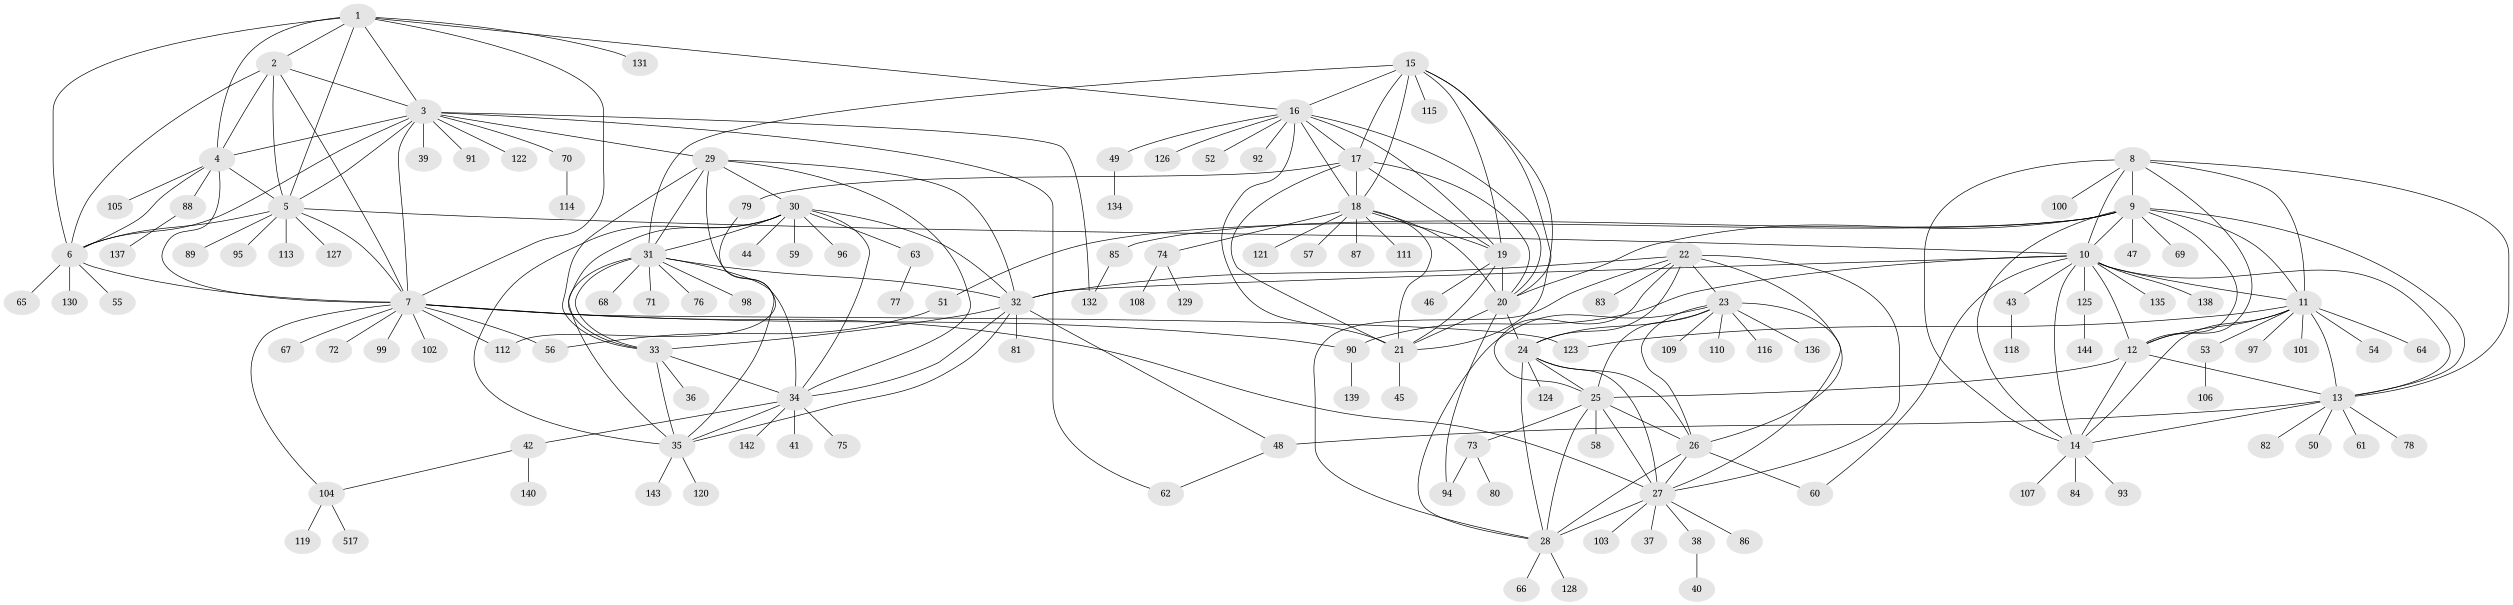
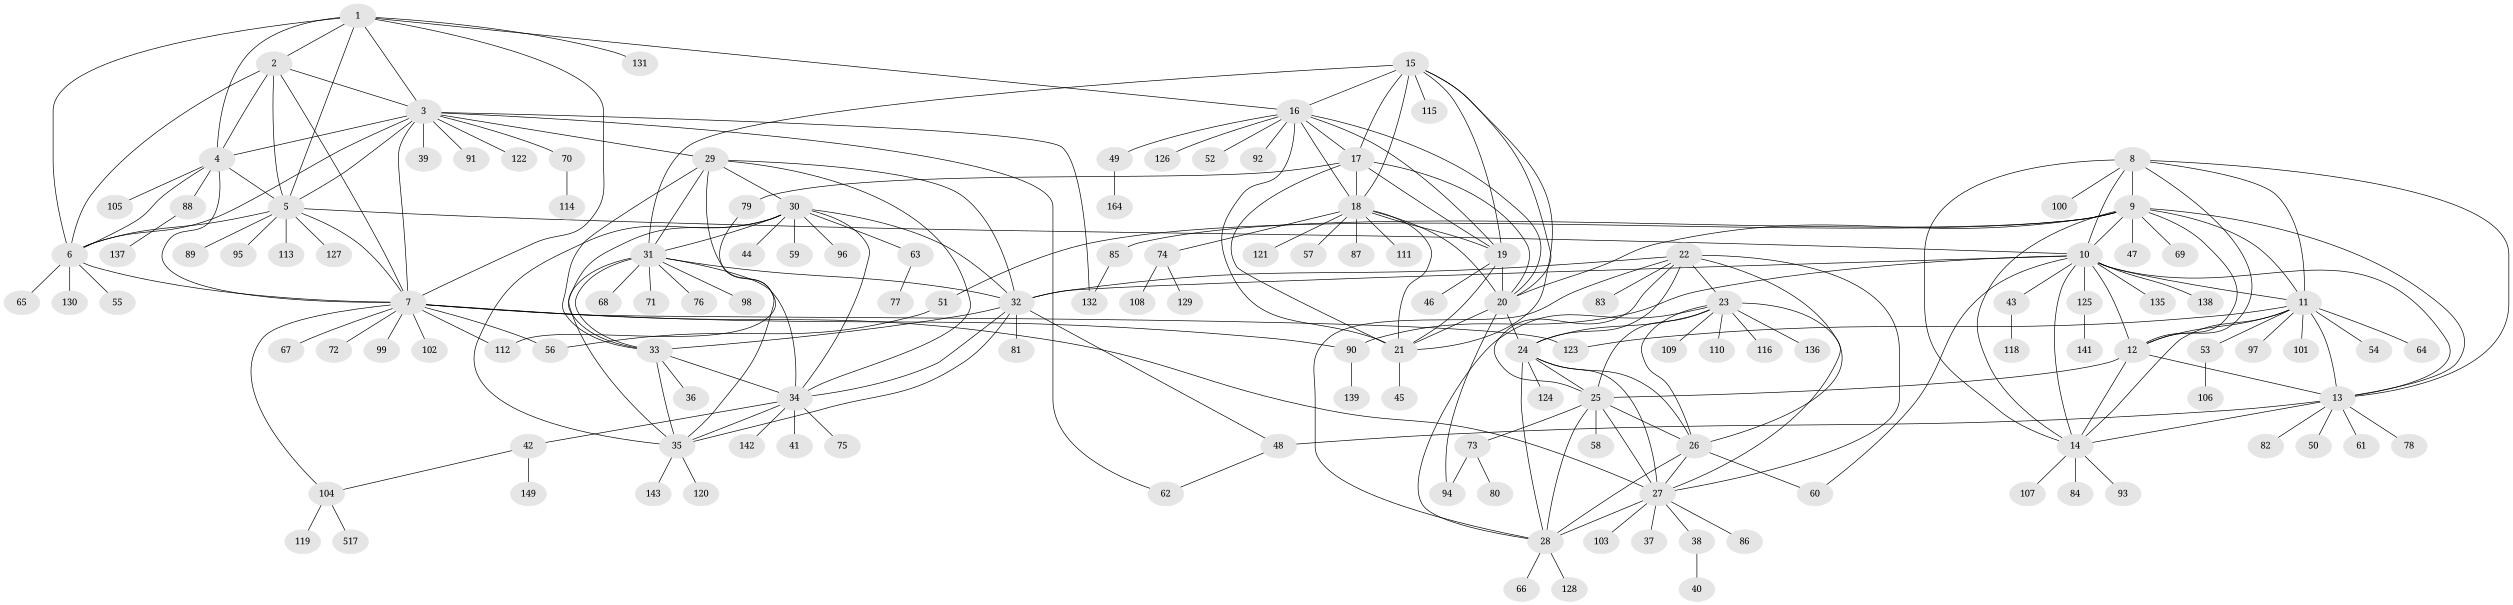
node "134": label "134" -> "164"
node "144": label "144" -> "141"
node "140": label "140" -> "149"
